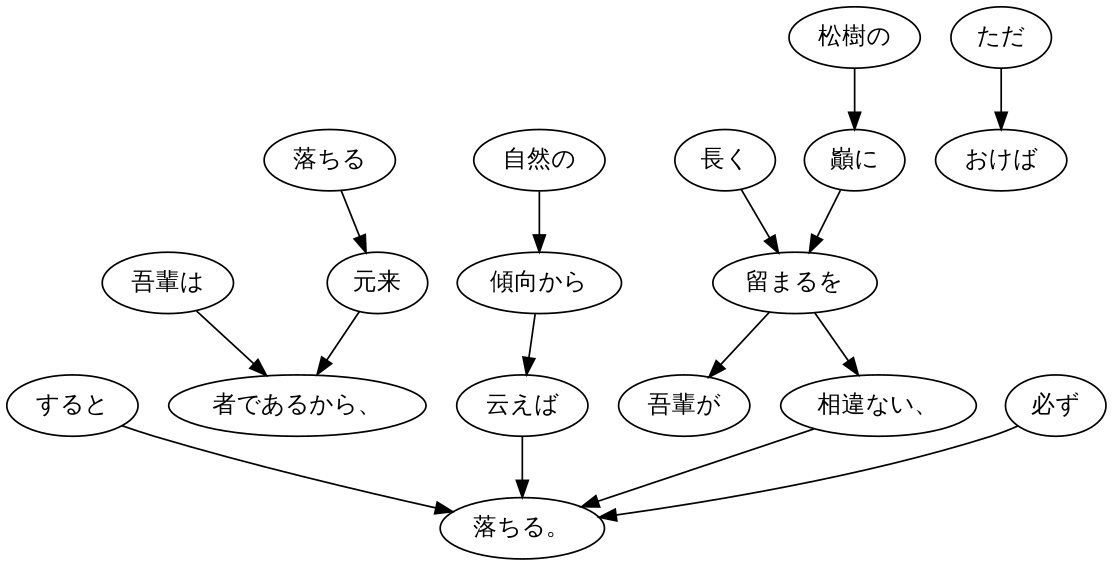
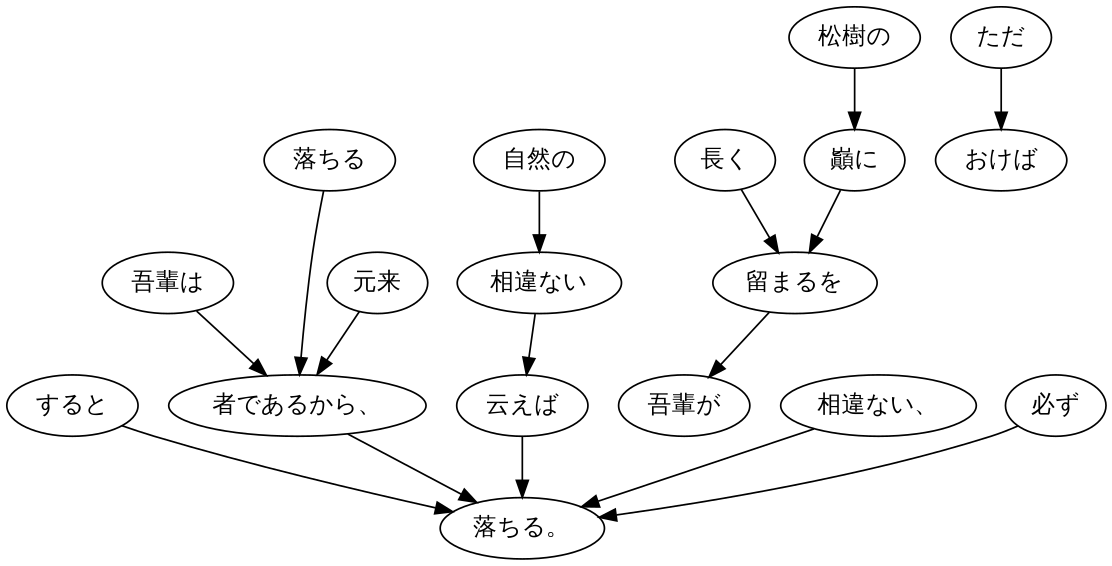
edge "落ちる" -> "元来": now "落ちる" -> "者であるから、"
node "傾向から": label "傾向から" -> "相違ない"
edge "留まるを" -> "相違ない、": removed
edge "者であるから、" -> "落ちる。": added
